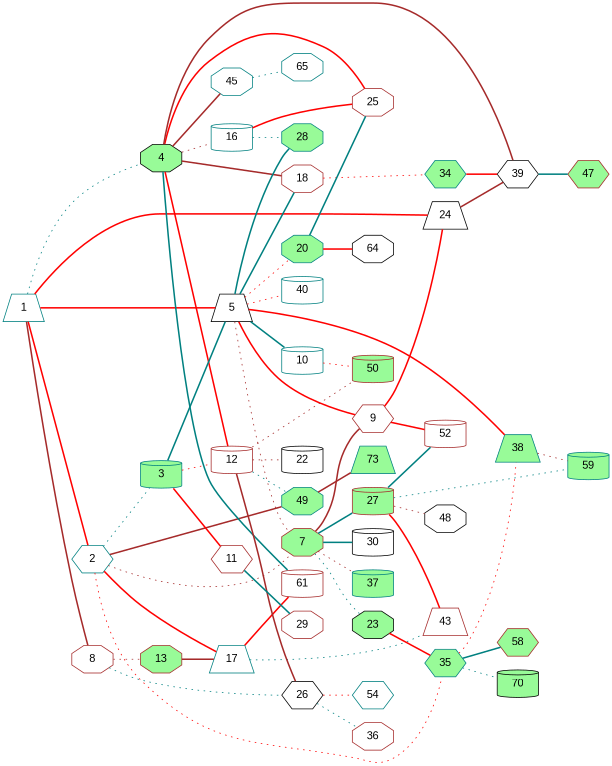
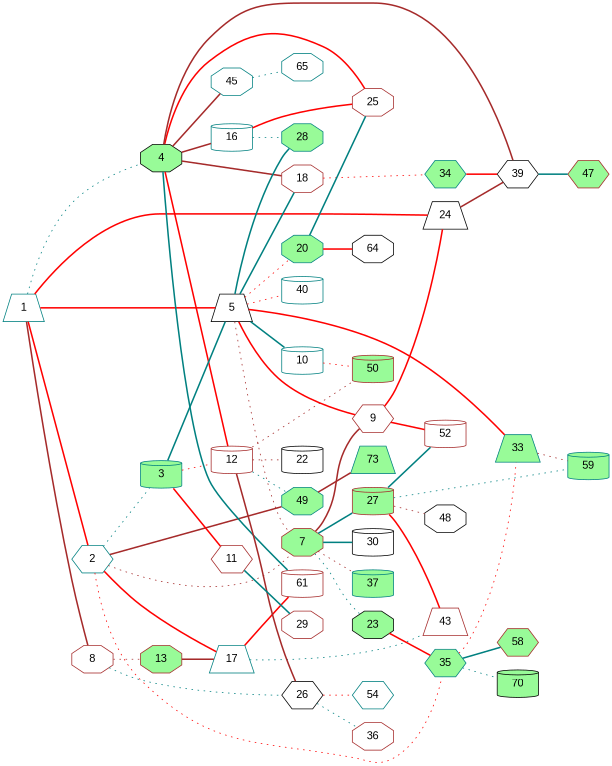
edge "16" -- "4": style dotted -> bold
node "38": label "38" -> "33"
